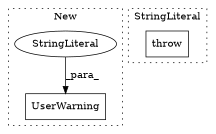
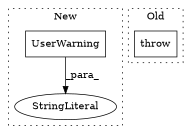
cluster "StringLiteral": label "StringLiteral" -> "Old"
edge "StringLiteral" -> "UserWarning": reversed
